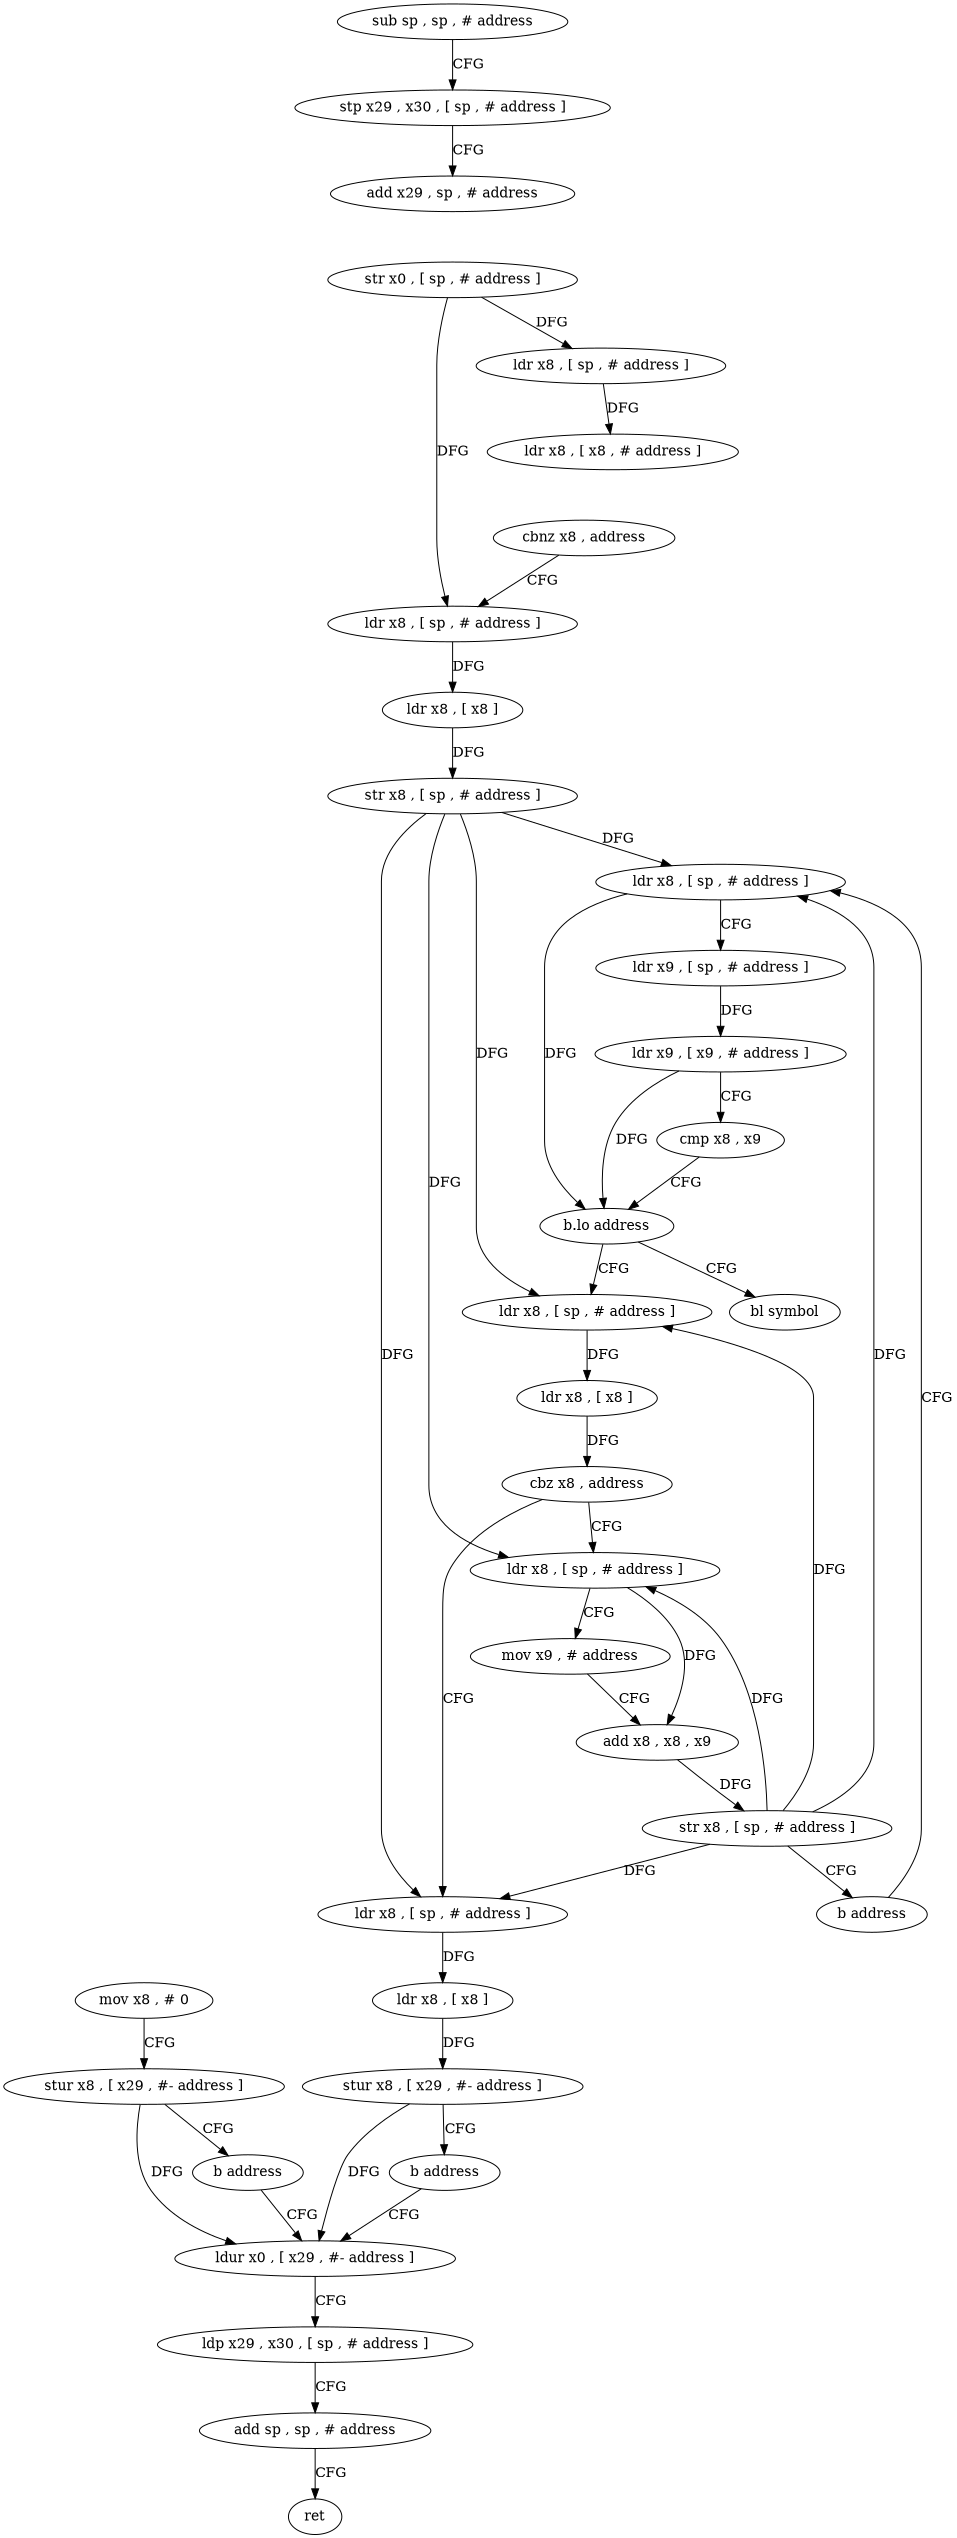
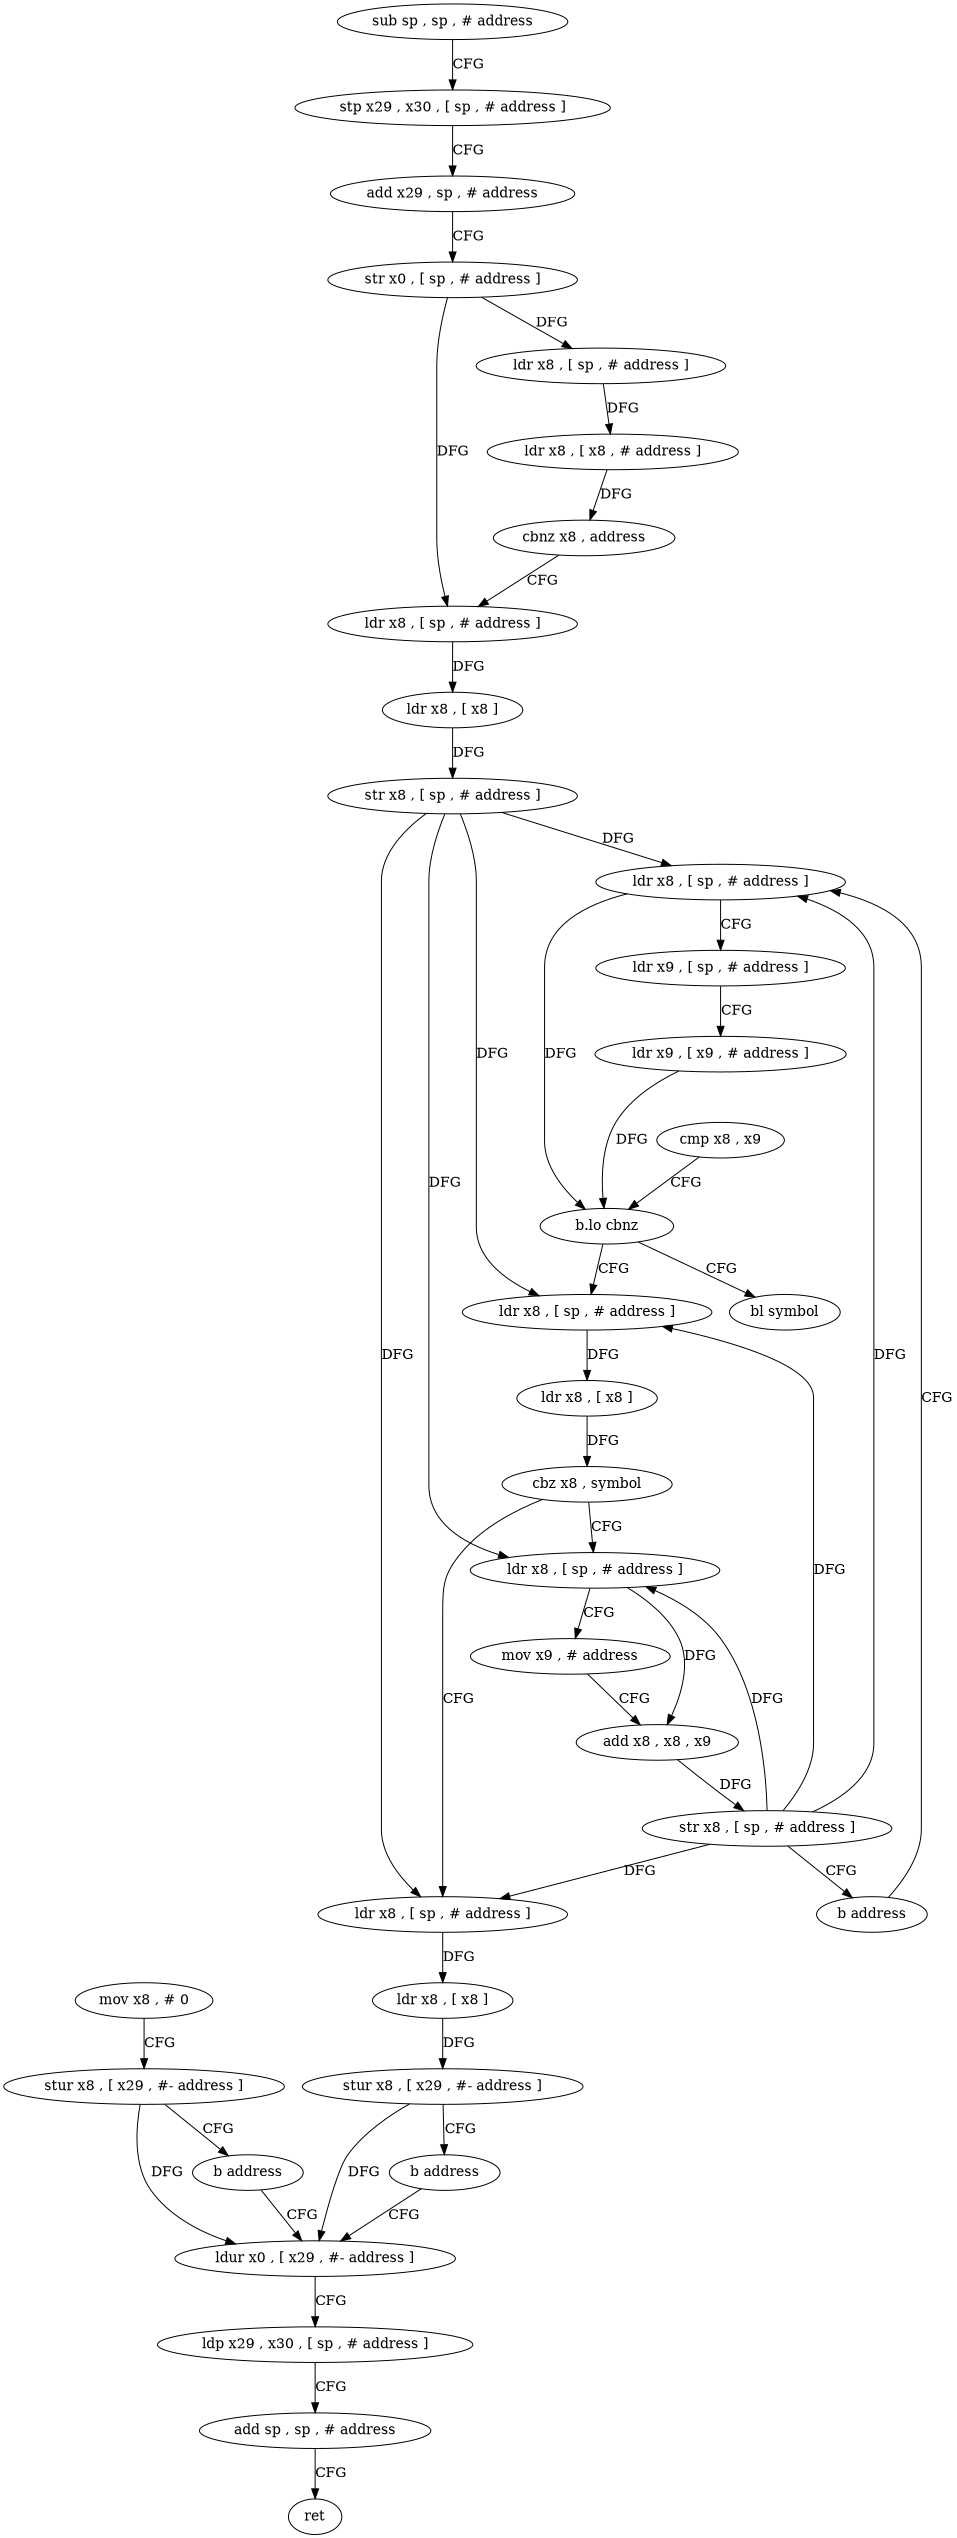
edge "add x29 , sp , # address" -> "str x0 , [ sp , # address ]": added, label "CFG"
edge "ldr x8 , [ x8 , # address ]" -> "cbnz x8 , address": added, label "DFG"
edge "ldr x9 , [ sp , # address ]" -> "ldr x9 , [ x9 , # address ]": label "DFG" -> "CFG"
edge "ldr x9 , [ x9 , # address ]" -> "cmp x8 , x9": removed, label "CFG"
node "b.lo address": label "b.lo address" -> "b.lo cbnz"
node "cbz x8 , address": label "cbz x8 , address" -> "cbz x8 , symbol"
